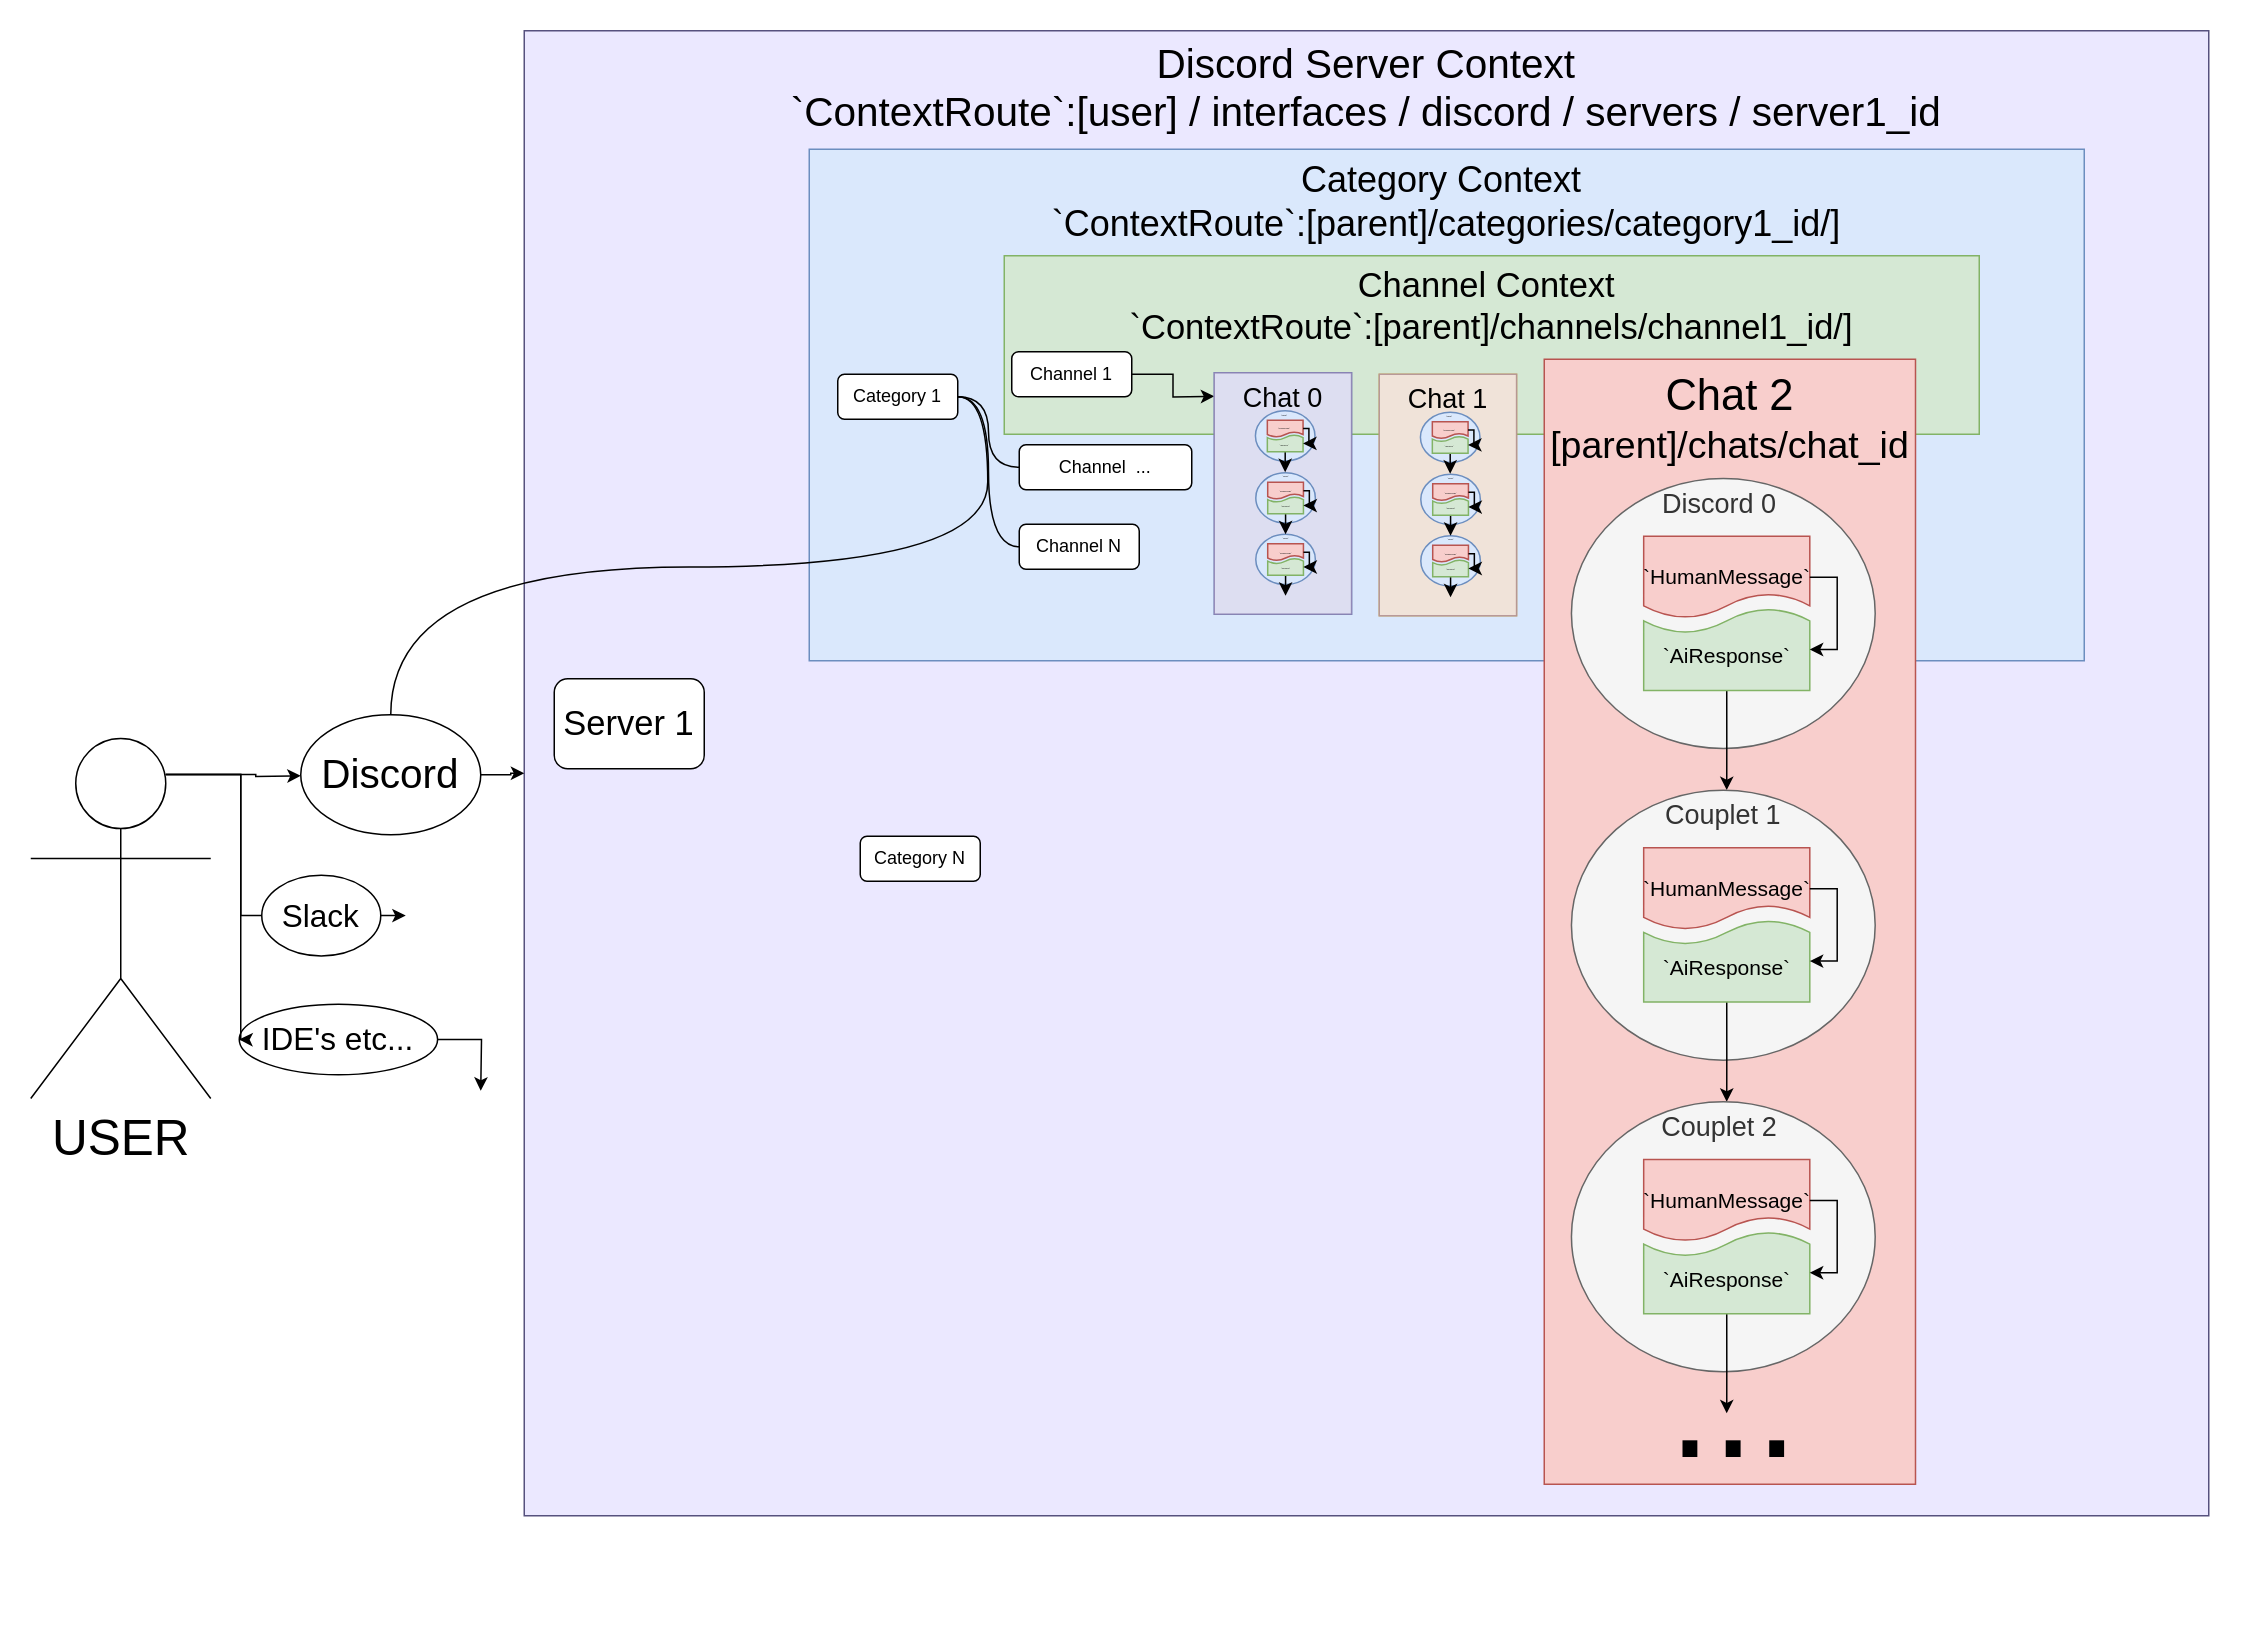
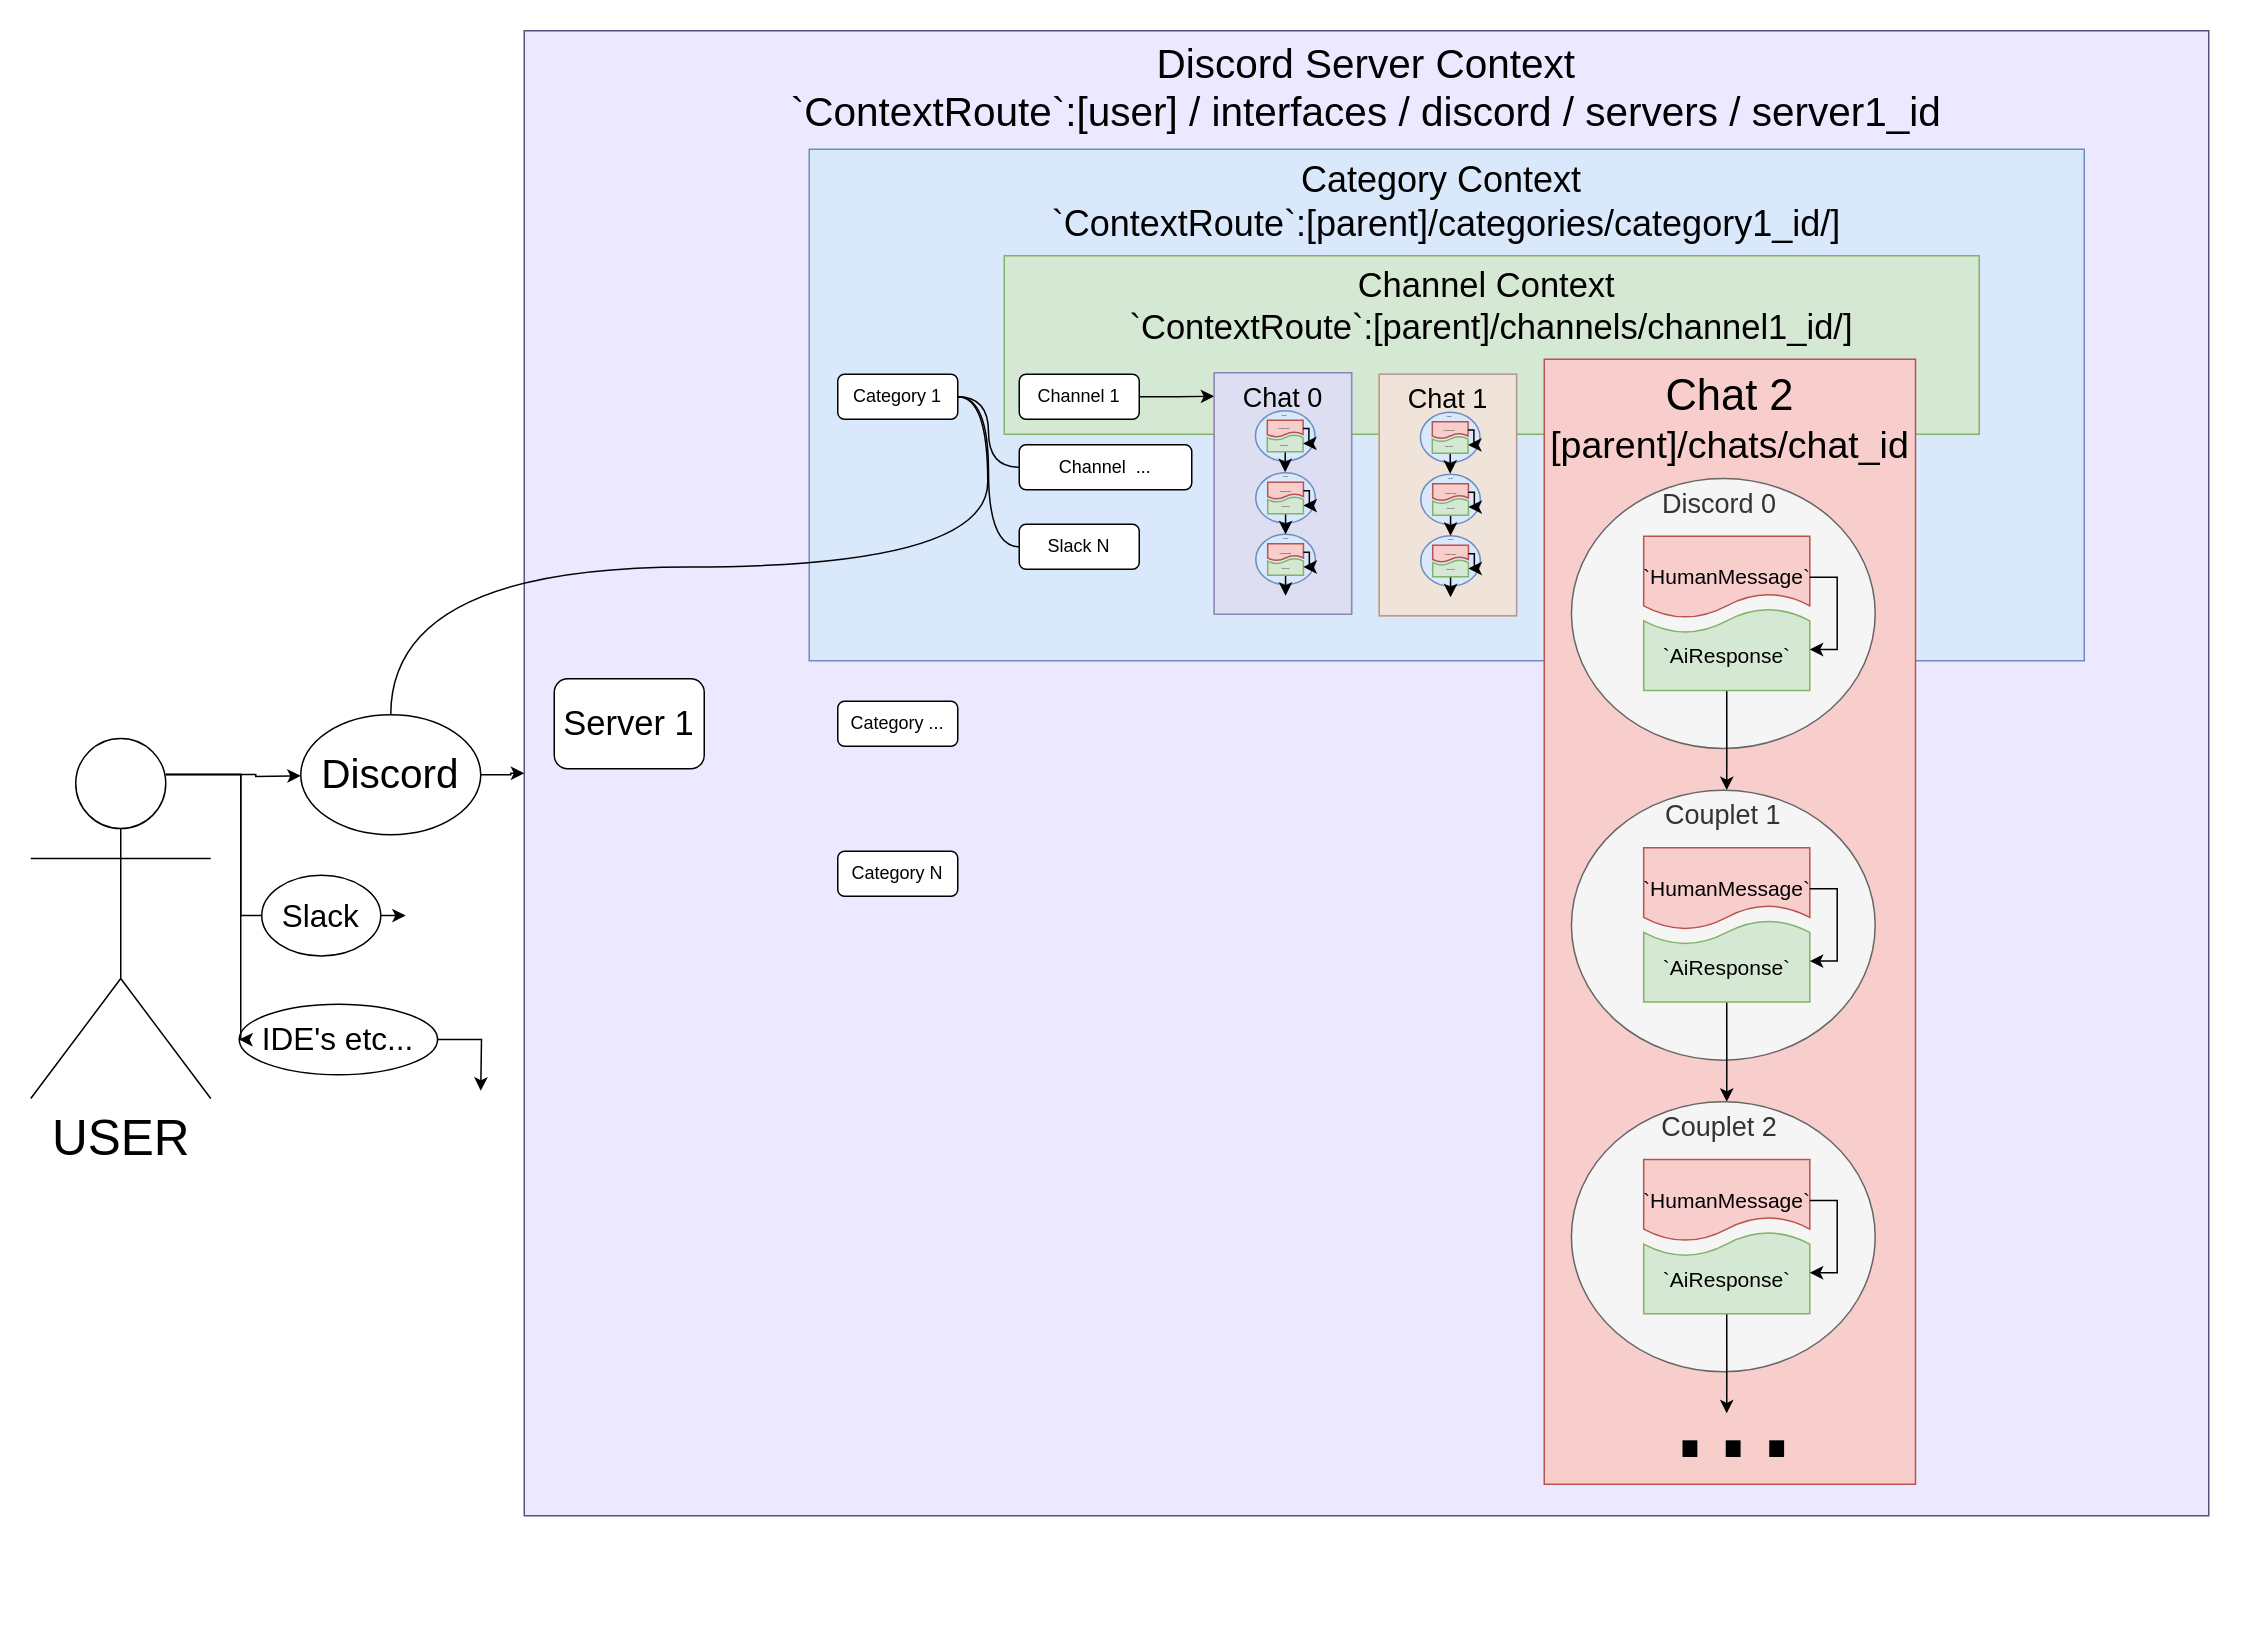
node "Channel 1": moved (1072, 374) -> (1079, 397)
node "Channel N": label "Channel N" -> "Slack N"
node "Category ...": added
node "Category N": moved (920, 859) -> (898, 874)
